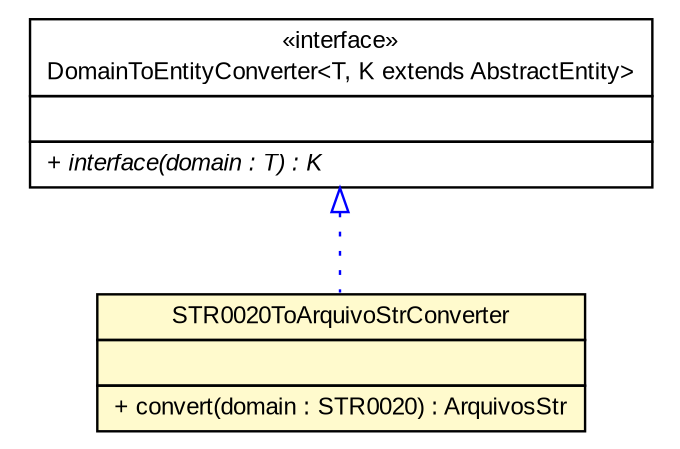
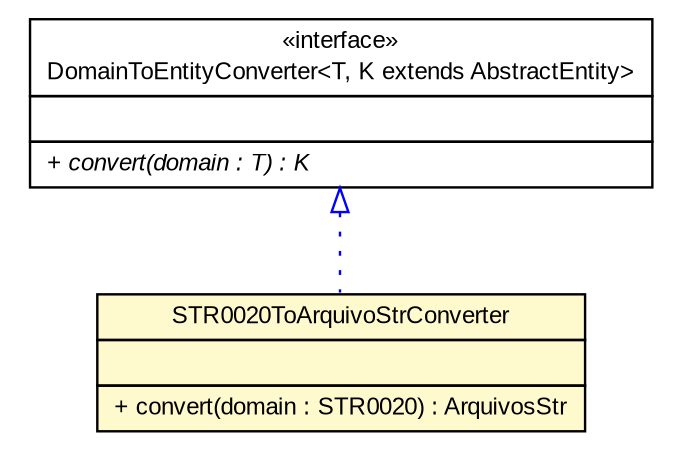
node "DomainToEntityConverter<T, K extends AbstractEntity>": text "+ interface(domain : T) : K" -> "+ convert(domain : T) : K"
